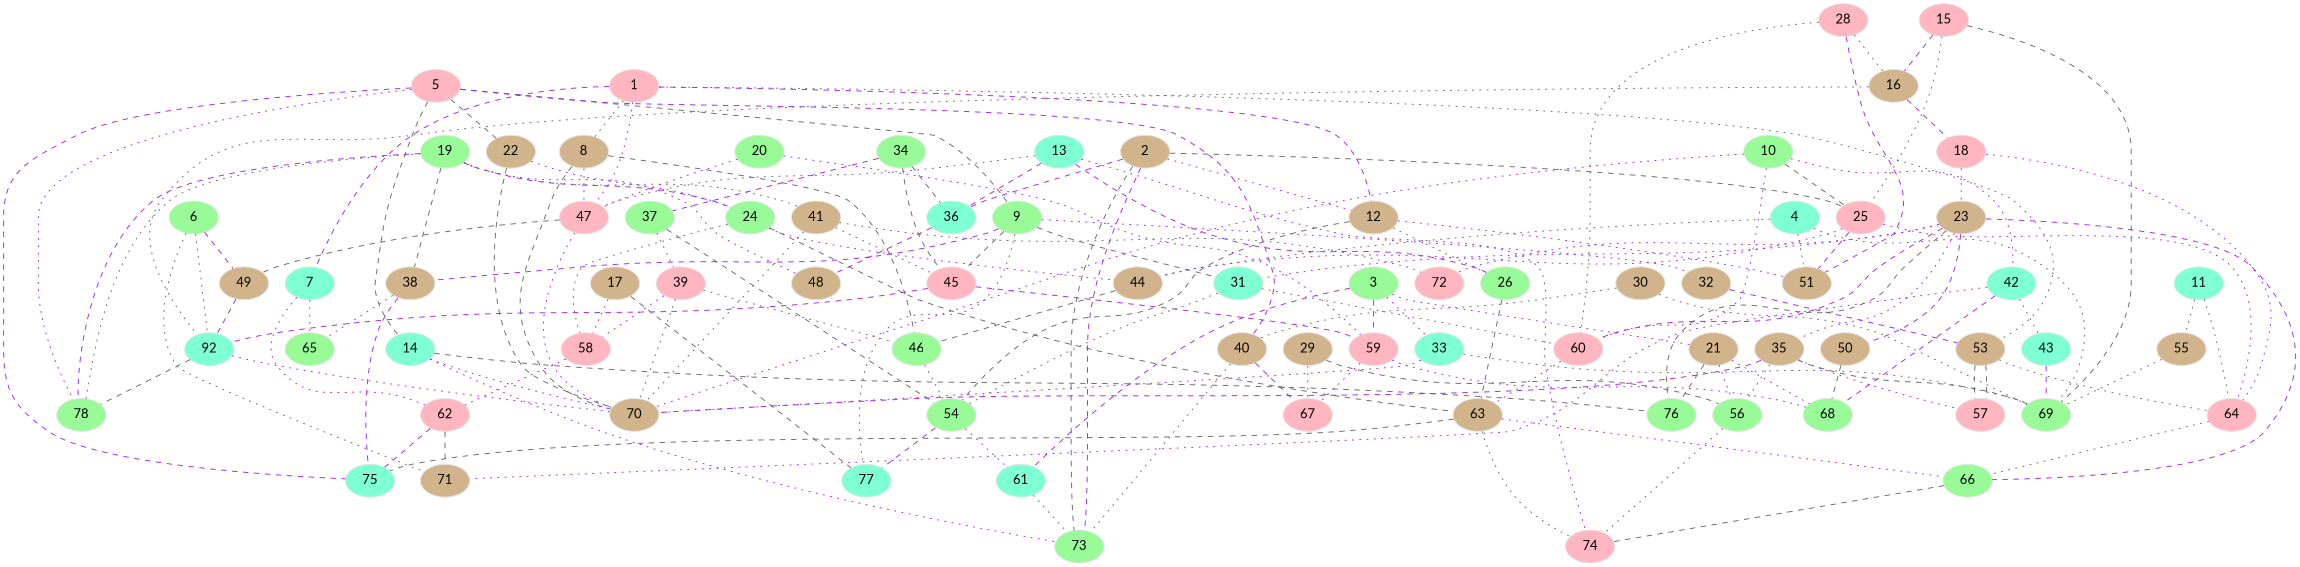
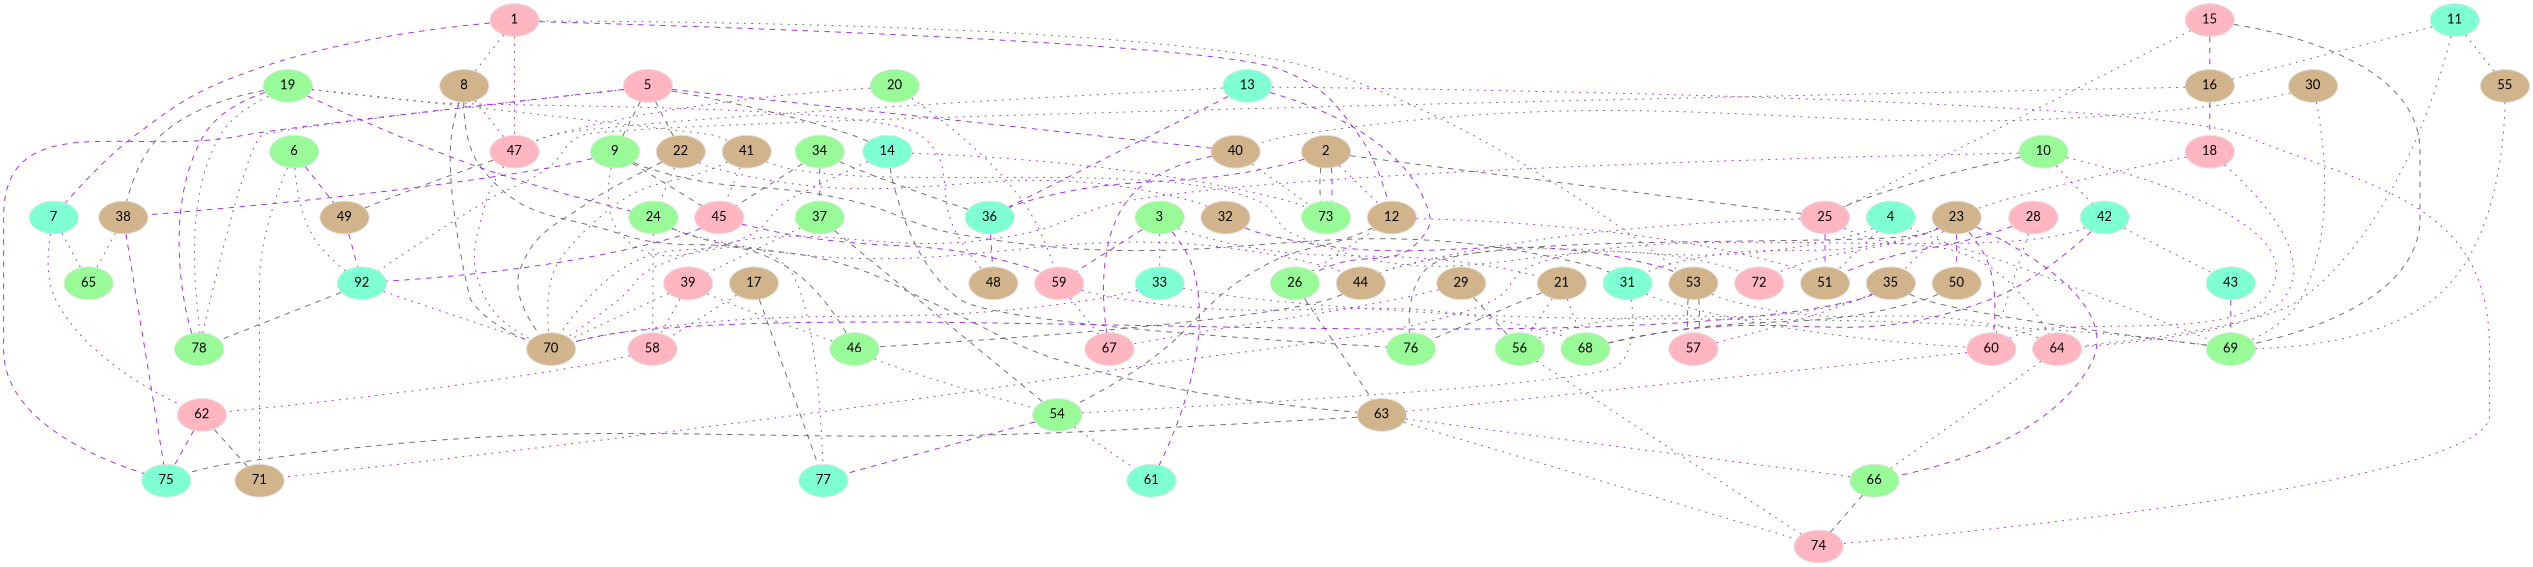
edge "28" -- "16": now "11" -- "16"
edge "9" -- "32": now "22" -- "32"
edge "4" -- "51": color gray40 -> purple
edge "61" -- "73": removed
